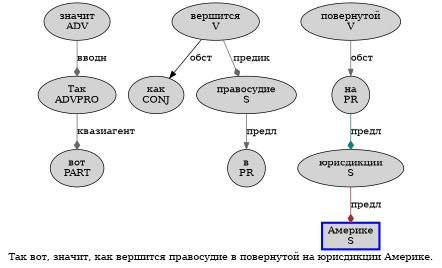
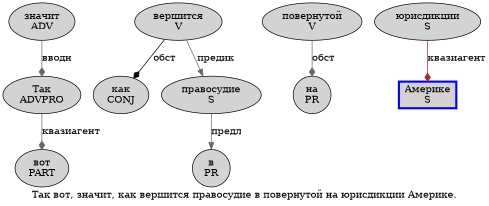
edge "вершится V" -> "правосудие S": arrowhead diamond -> normal
edge "повернутой V" -> "на PR": arrowhead normal -> diamond
edge "вершится V" -> "как CONJ": arrowhead normal -> diamond
edge "на PR" -> "юрисдикции S": removed, label "предл"
edge "юрисдикции S" -> "Америке S": label "предл" -> "квазиагент"
